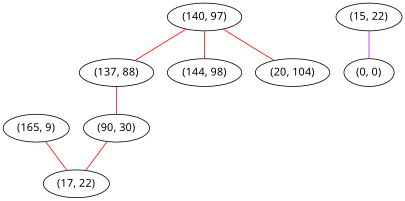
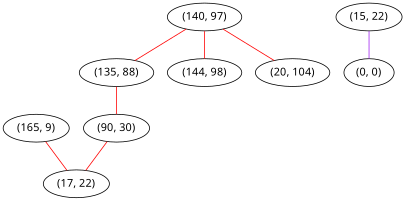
node "(137, 88)": label "(137, 88)" -> "(135, 88)"
